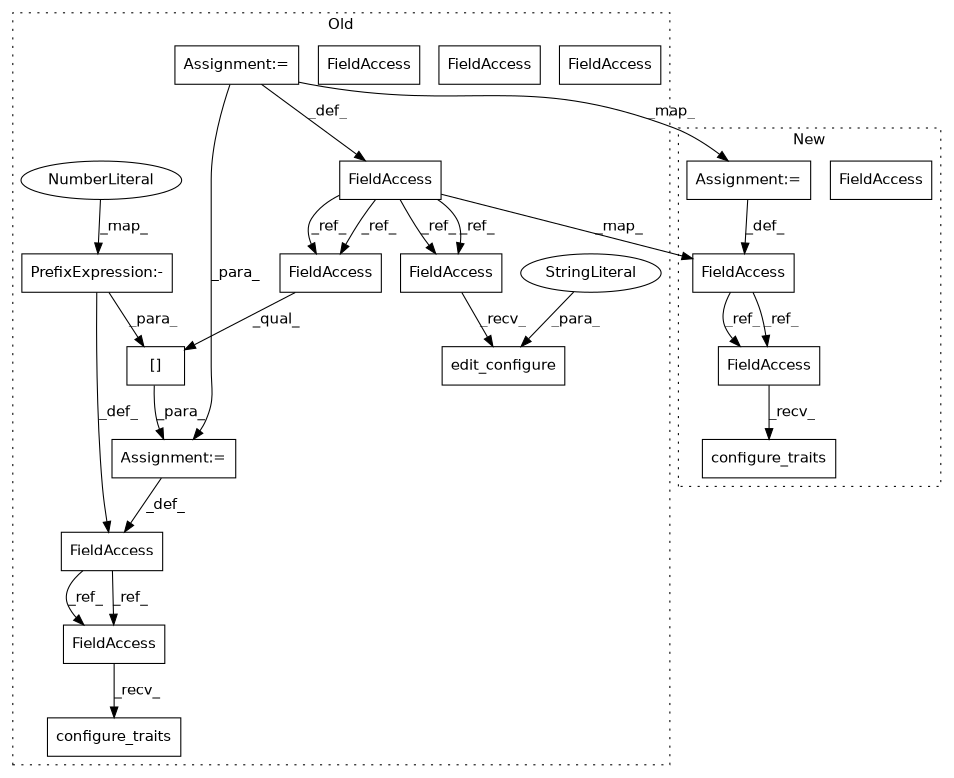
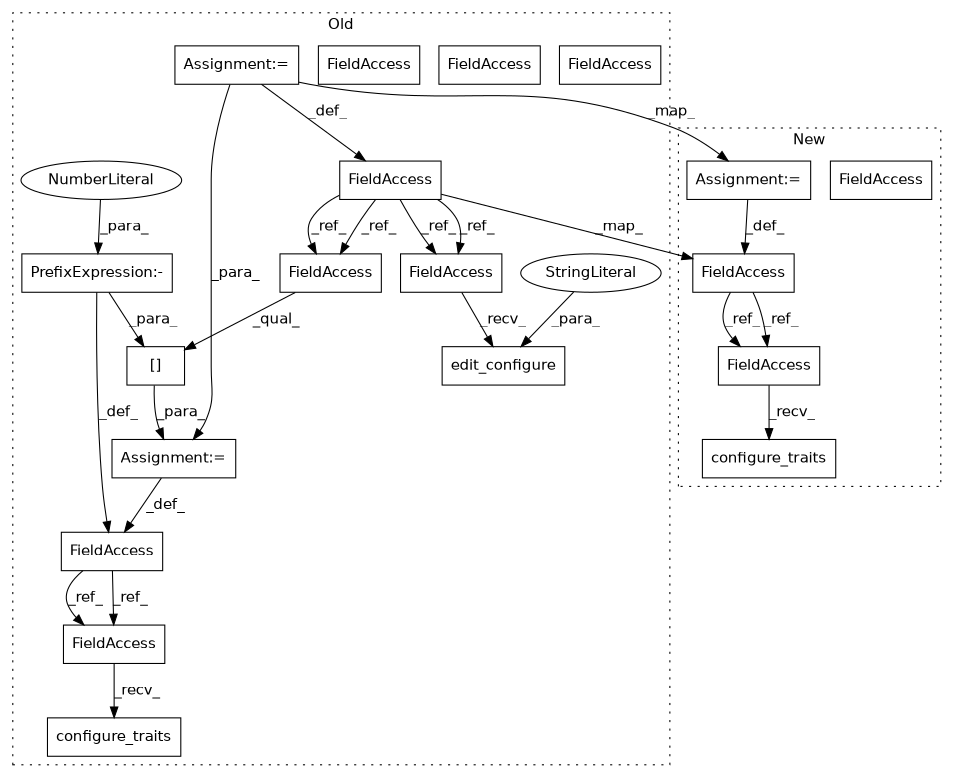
edge "NumberLiteral" -> "PrefixExpression:-": label "_map_" -> "_para_"
